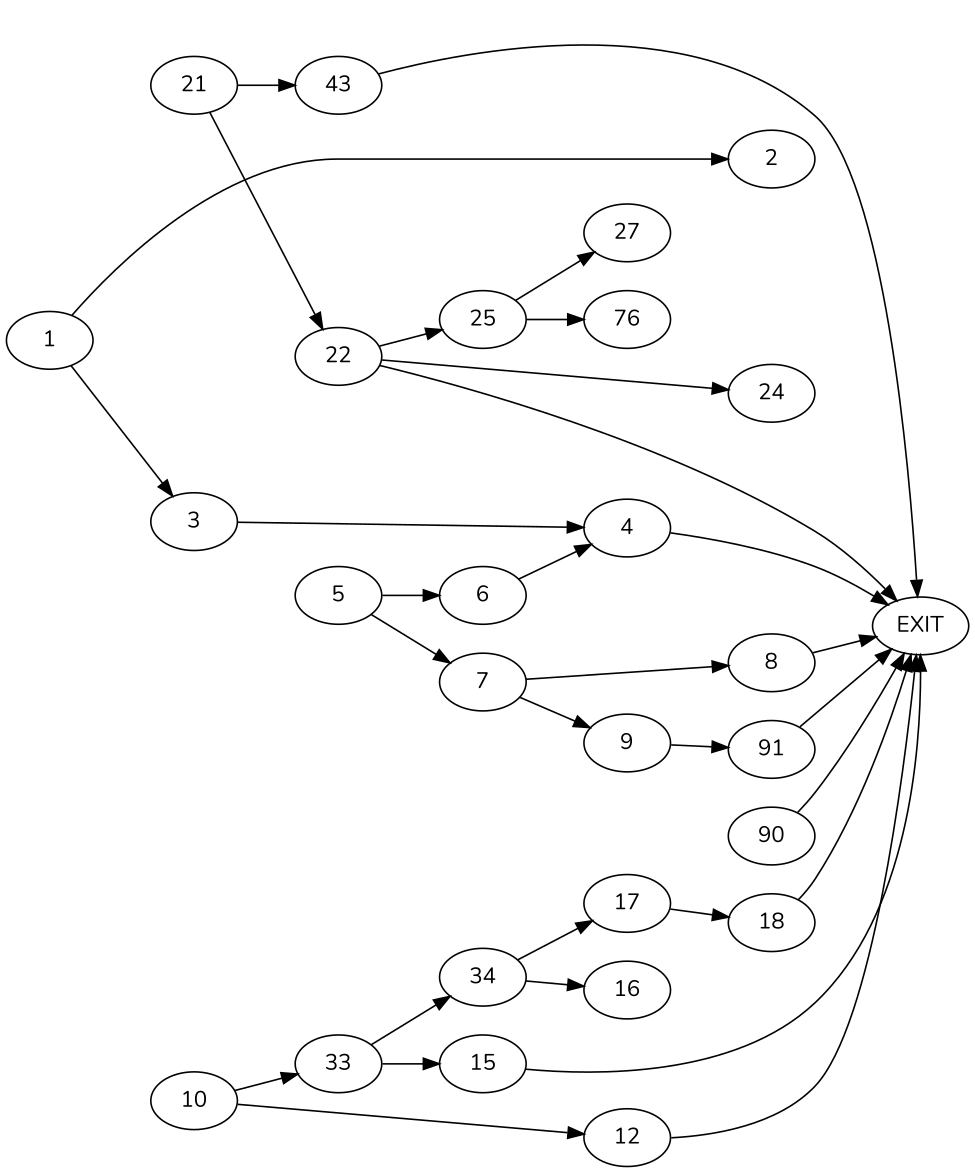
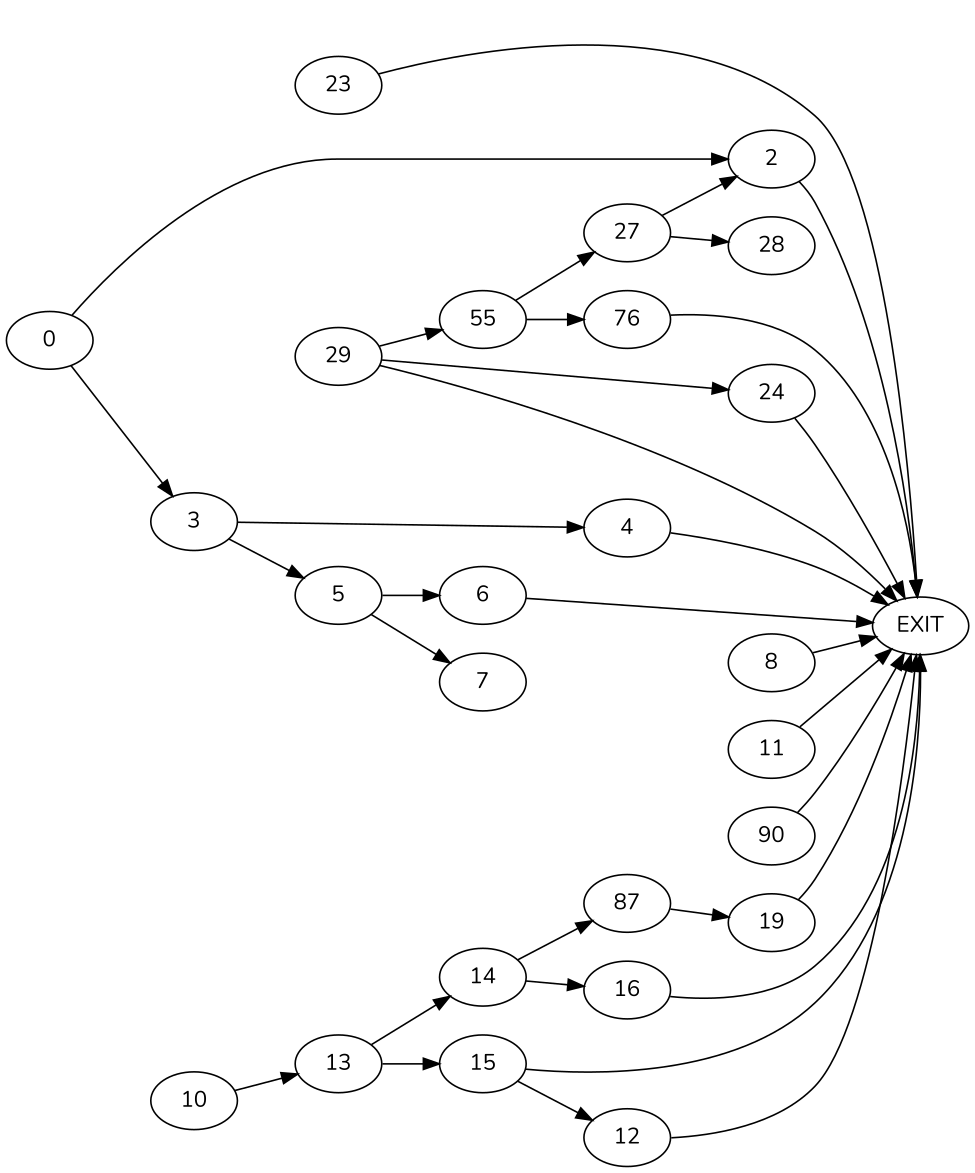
node "21": removed
node "43": label "43" -> "23"
edge "27" -> "2": added
node "28": added
node "25": label "25" -> "55"
node "1": label "1" -> "0"
node "22": label "22" -> "29"
edge "2" -> "EXIT": added
edge "76" -> "EXIT": added
edge "24" -> "EXIT": added
edge "3" -> "5": added
edge "6" -> "4": now "6" -> "EXIT"
edge "7" -> "8": removed
node "9": removed
node "91": label "91" -> "11"
edge "16" -> "EXIT": added
node "17": label "17" -> "87"
node "18": label "18" -> "19"
node "34": label "34" -> "14"
node "33": label "33" -> "13"
edge "10" -> "12": now "15" -> "12"
